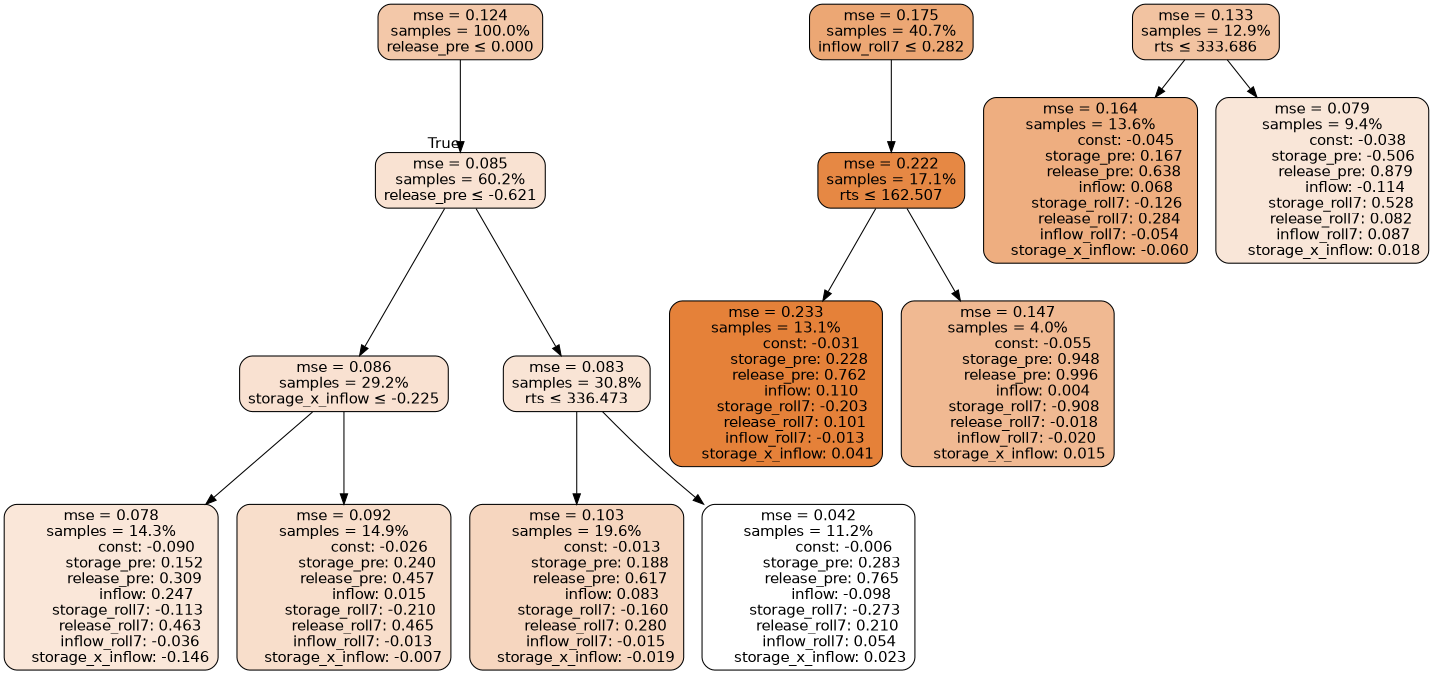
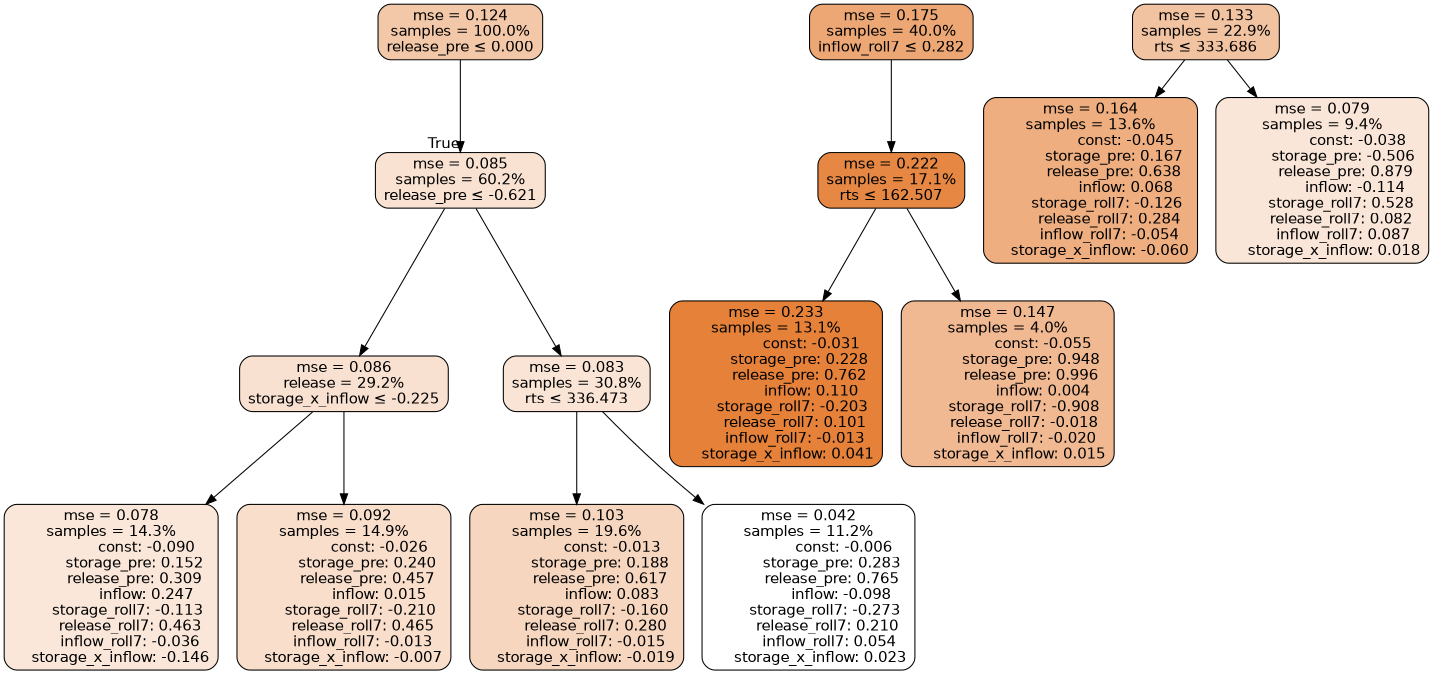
node "mse = 0.175 samples = 40.7% inflow_roll7 ≤ 0.282": label "mse = 0.175 samples = 40.7% inflow_roll7 ≤ 0.282" -> "mse = 0.175 samples = 40.0% inflow_roll7 ≤ 0.282"
node "mse = 0.133 samples = 12.9% rts ≤ 333.686": label "mse = 0.133 samples = 12.9% rts ≤ 333.686" -> "mse = 0.133 samples = 22.9% rts ≤ 333.686"
node "mse = 0.086 samples = 29.2% storage_x_inflow ≤ -0.225": label "mse = 0.086 samples = 29.2% storage_x_inflow ≤ -0.225" -> "mse = 0.086 release = 29.2% storage_x_inflow ≤ -0.225"
